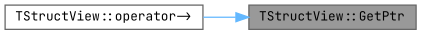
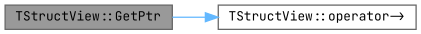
edge "TStructView::operator->" -> "TStructView::GetPtr": reversed
